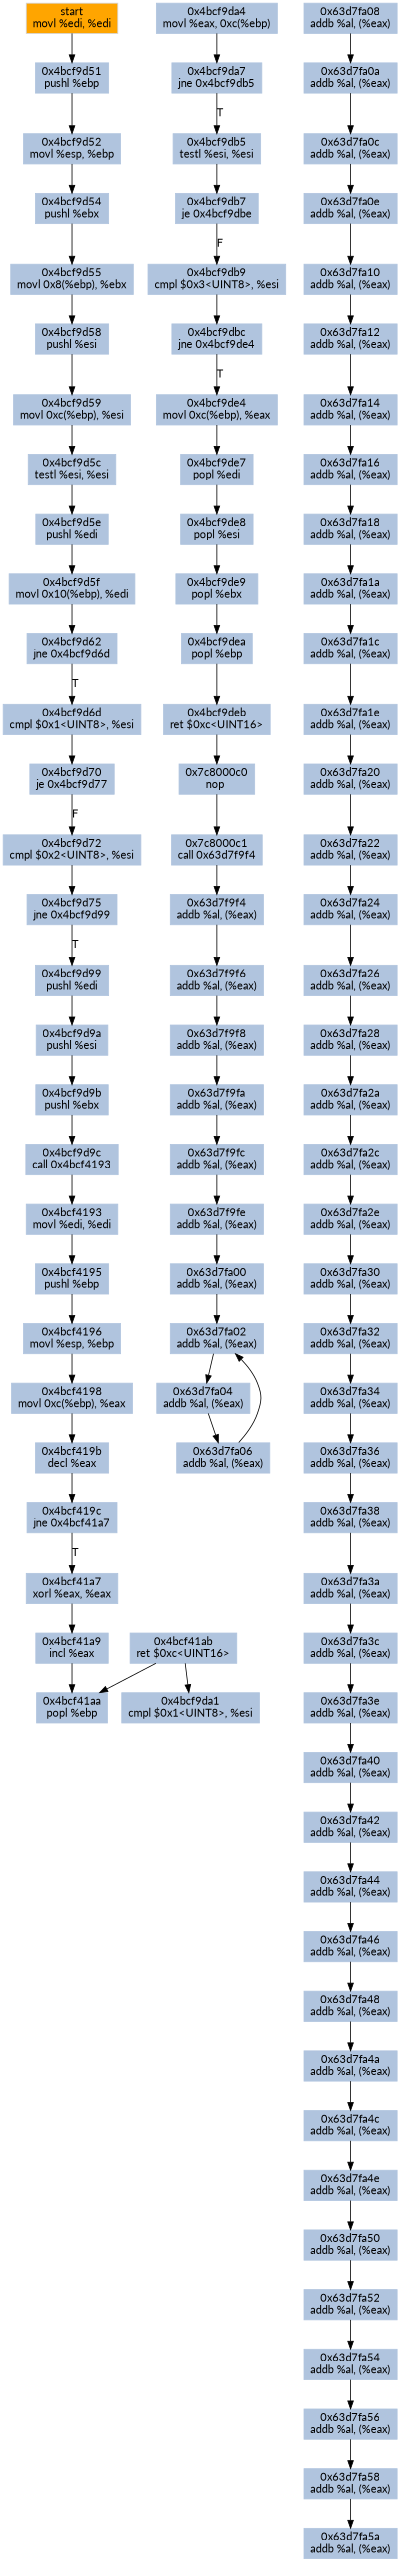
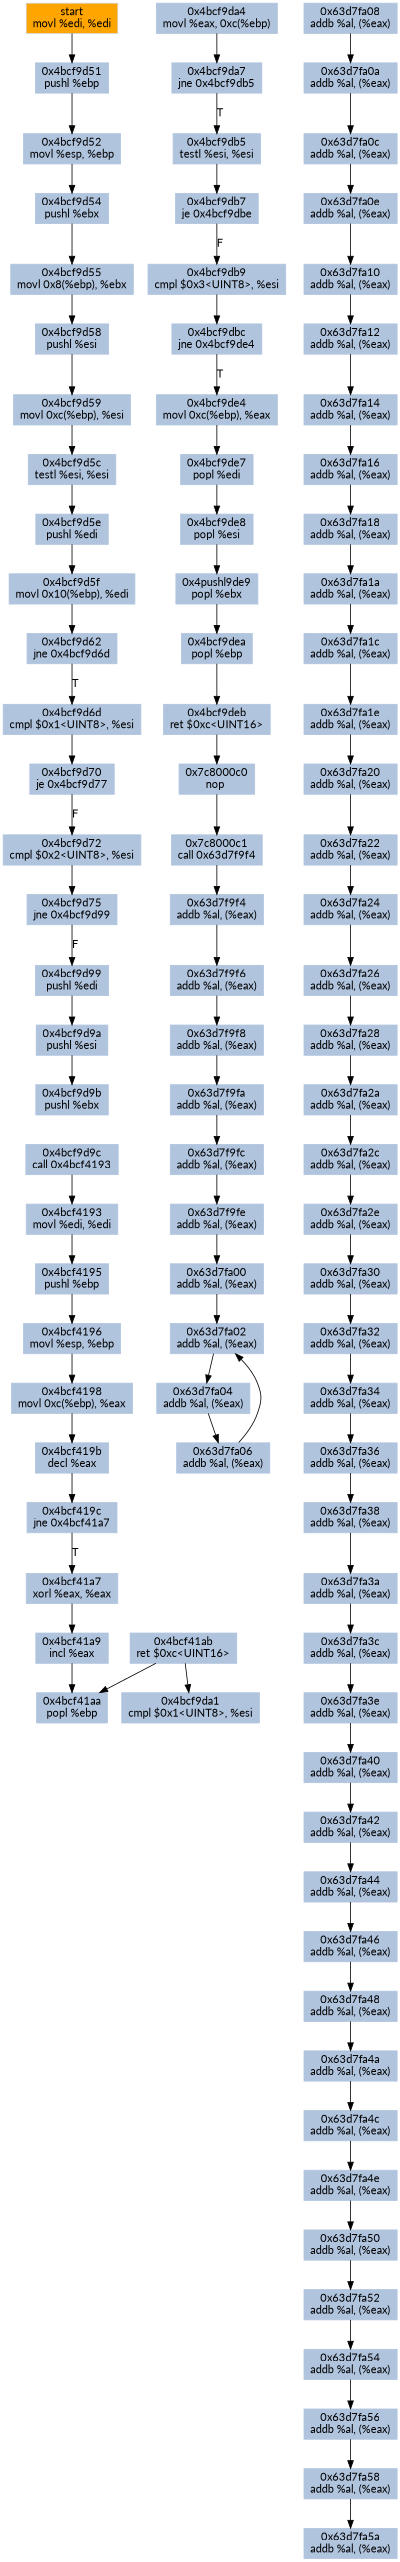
node "0x4bcf9de9 popl %ebx": label "0x4bcf9de9 popl %ebx" -> "0x4pushl9de9 popl %ebx"
edge "0x4bcf9d75 jne 0x4bcf9d99" -> "0x4bcf9d99 pushl %edi": label "T" -> "F"
edge "0x4bcf9d9b pushl %ebx" -> "0x4bcf9d9c call 0x4bcf4193": removed
